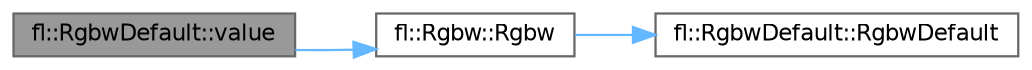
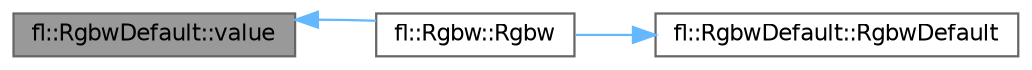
edge "fl::RgbwDefault::value" -> "fl::Rgbw::Rgbw": reversed
